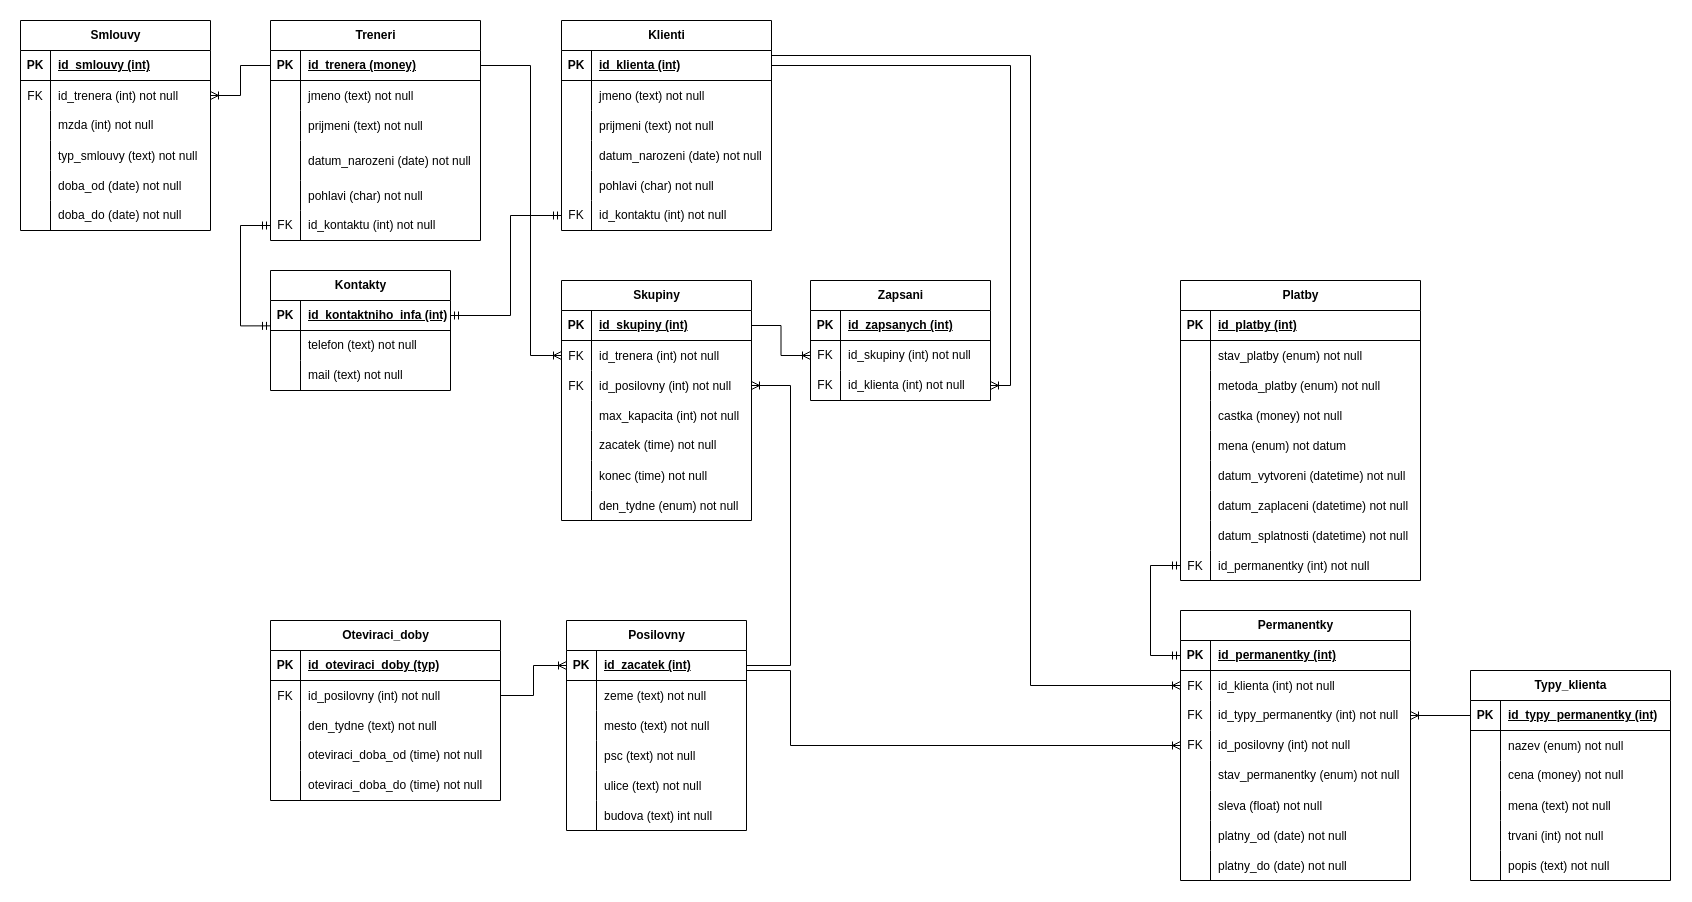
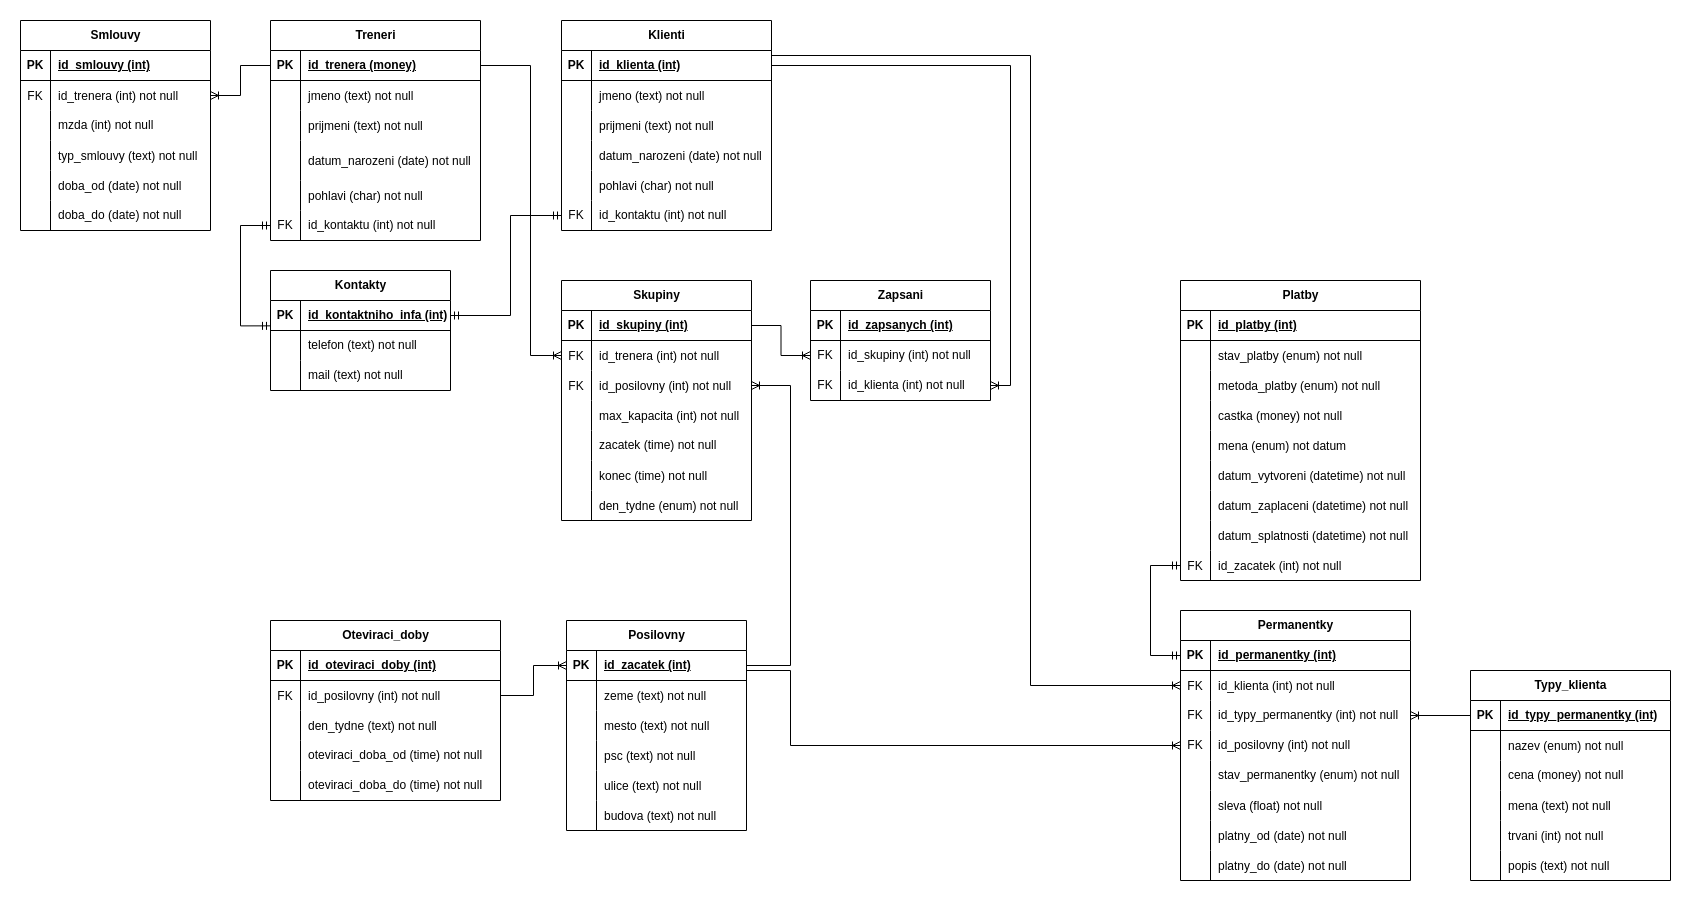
node "id_permanentky (int) not null": label "id_permanentky (int) not null" -> "id_zacatek (int) not null"
node "id_oteviraci_doby (typ)": label "id_oteviraci_doby (typ)" -> "id_oteviraci_doby (int)"
node "budova (text) int null": label "budova (text) int null" -> "budova (text) not null"
